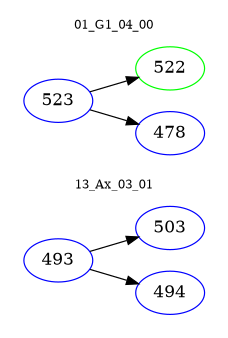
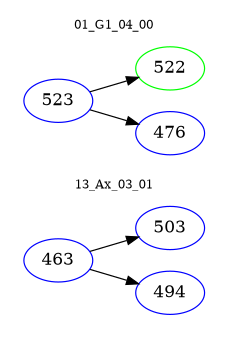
node "478": label "478" -> "476"
node "493": label "493" -> "463"
